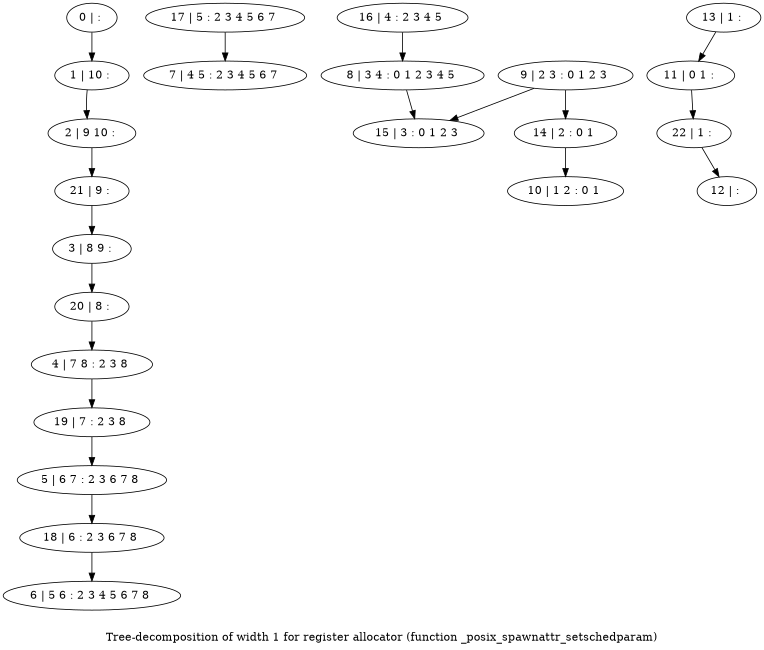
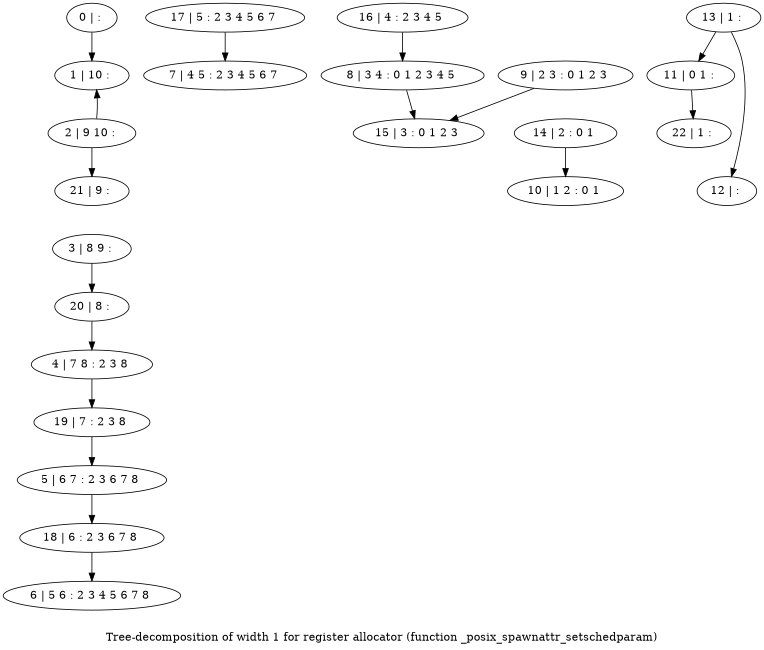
edge "1 | 10 :" -> "2 | 9 10 :": reversed
edge "9 | 2 3 : 0 1 2 3" -> "14 | 2 : 0 1": removed
edge "22 | 1 :" -> "12 | :": now "13 | 1 :" -> "12 | :"
edge "21 | 9 :" -> "3 | 8 9 :": removed
